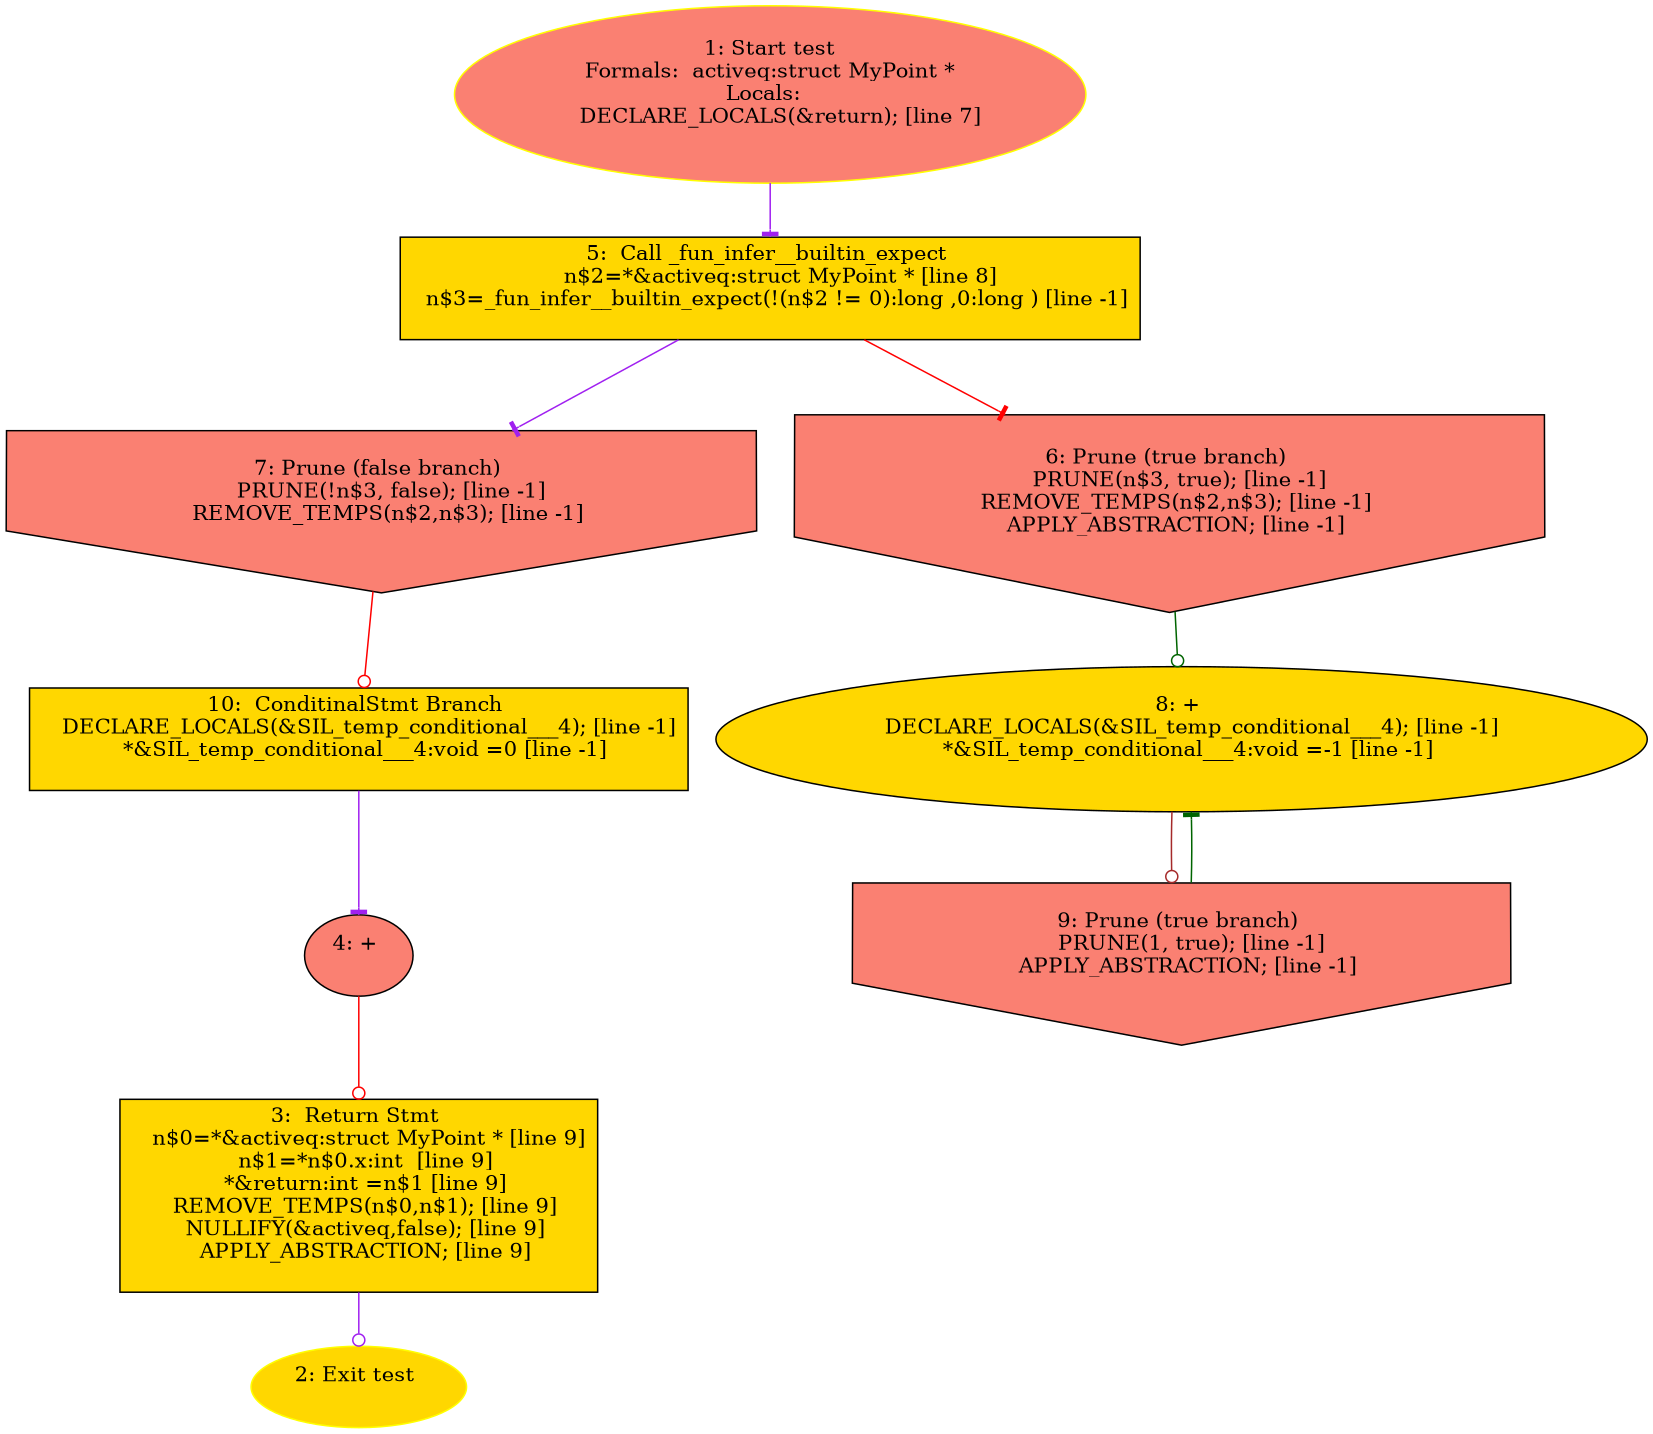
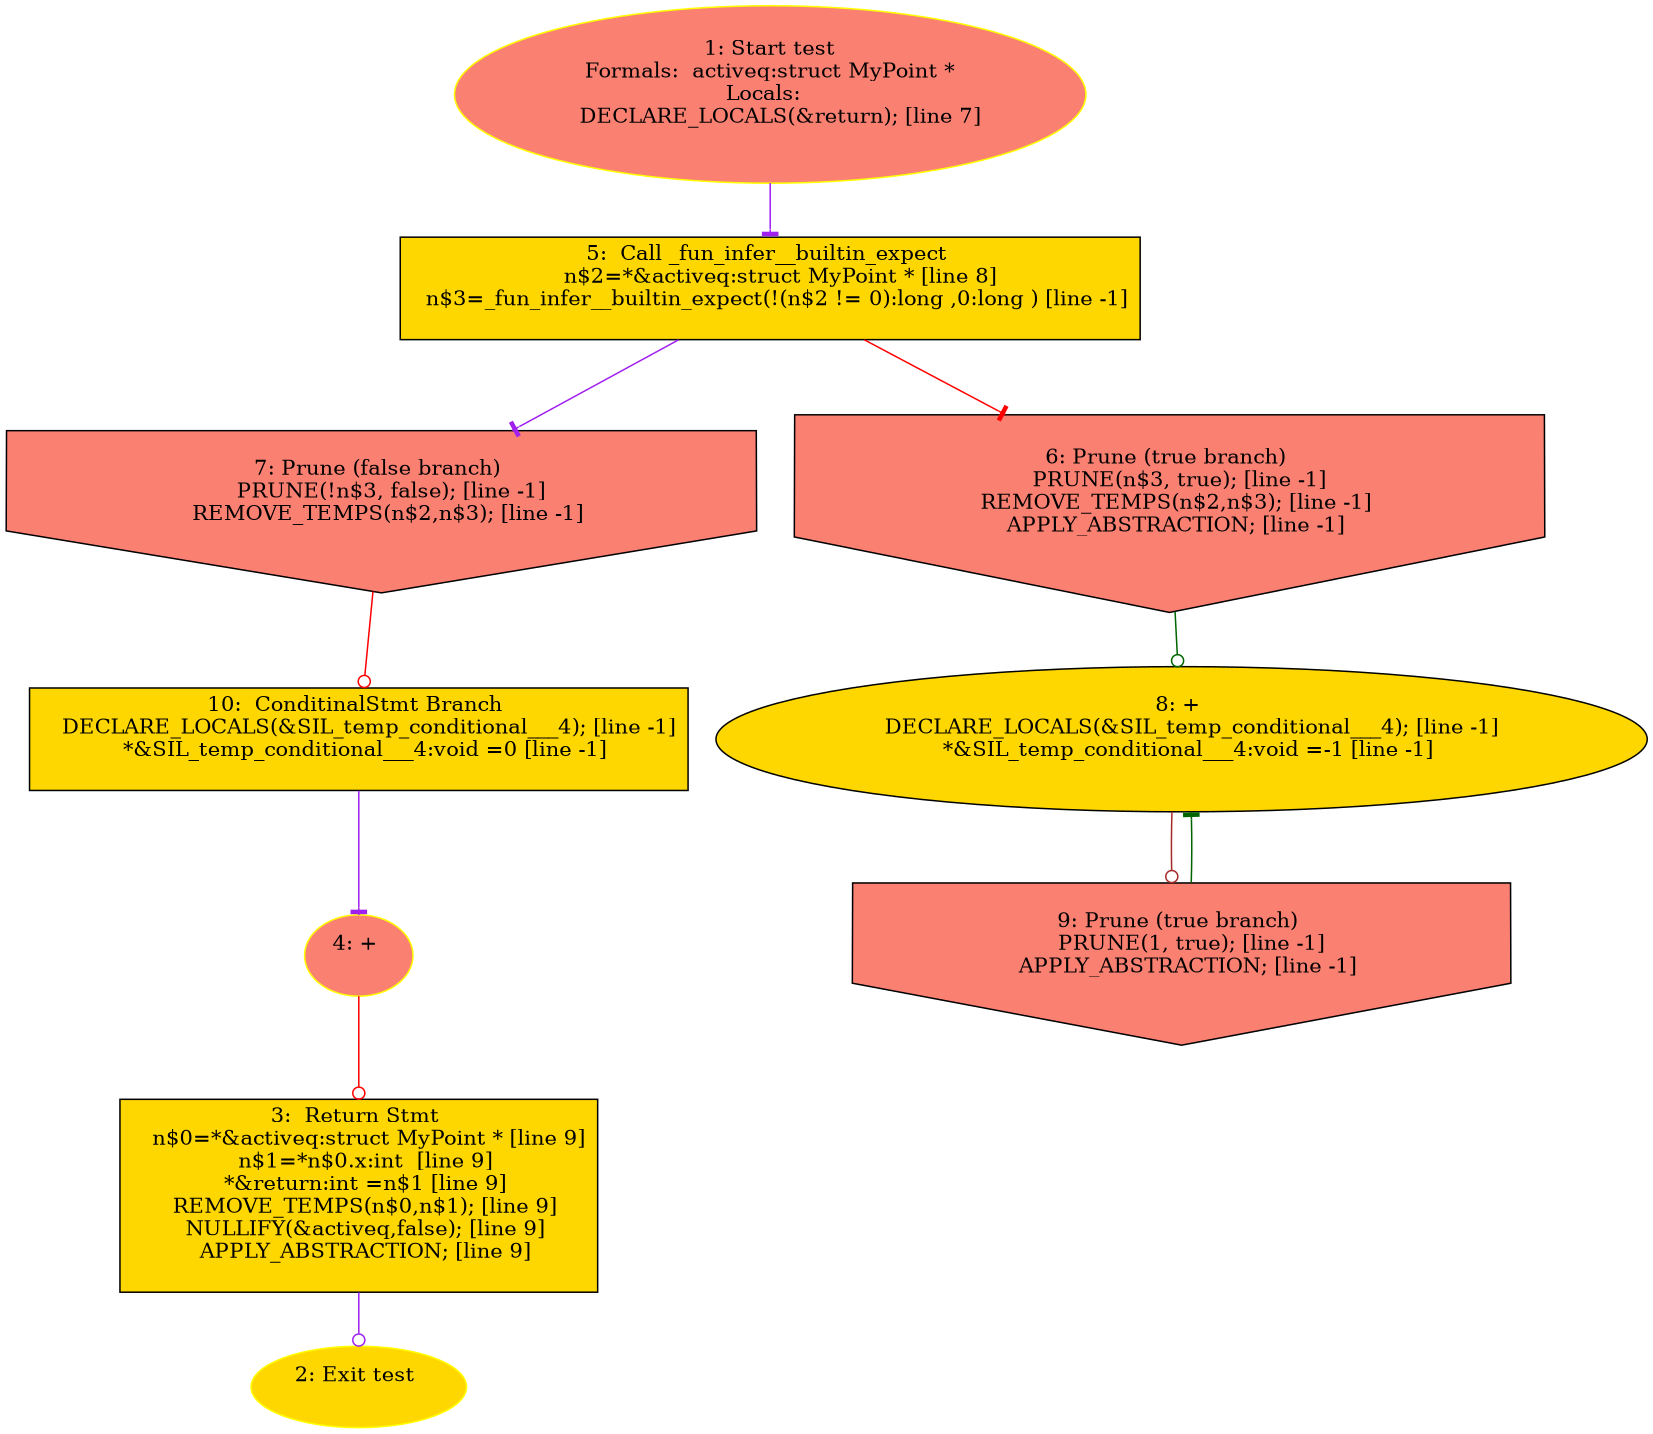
node "4: +": color black -> yellow
